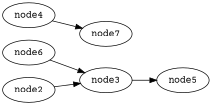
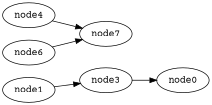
edge "node6" -> "node3": now "node6" -> "node7"
node "node5": label "node5" -> "node0"
node "node2": label "node2" -> "node1"
